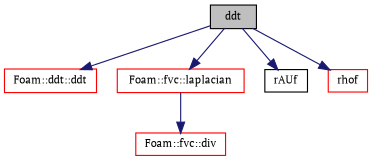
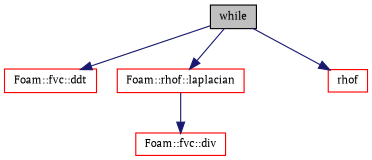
node "ddt": label "ddt" -> "while"
node "Foam::ddt::ddt": label "Foam::ddt::ddt" -> "Foam::fvc::ddt"
node "Foam::fvc::laplacian": label "Foam::fvc::laplacian" -> "Foam::rhof::laplacian"
node "rAUf": removed
